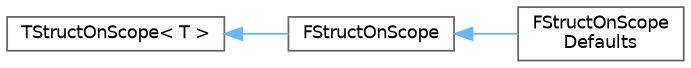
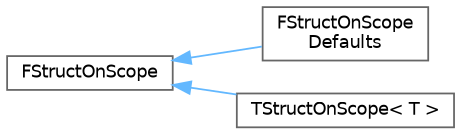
edge "FStructOnScope" -> "TStructOnScope< T >": reversed
